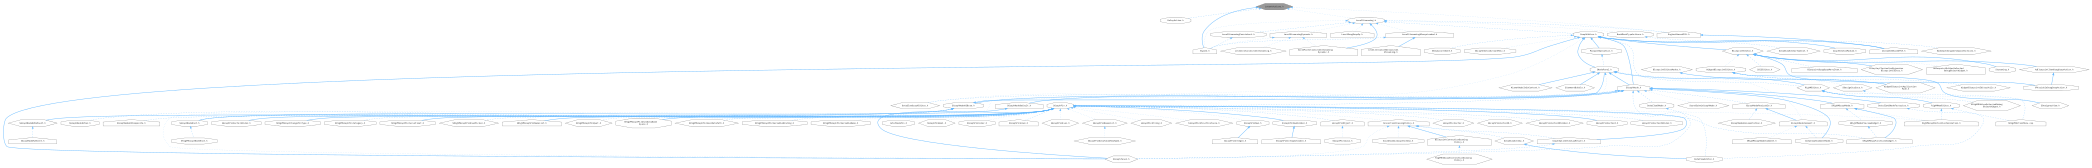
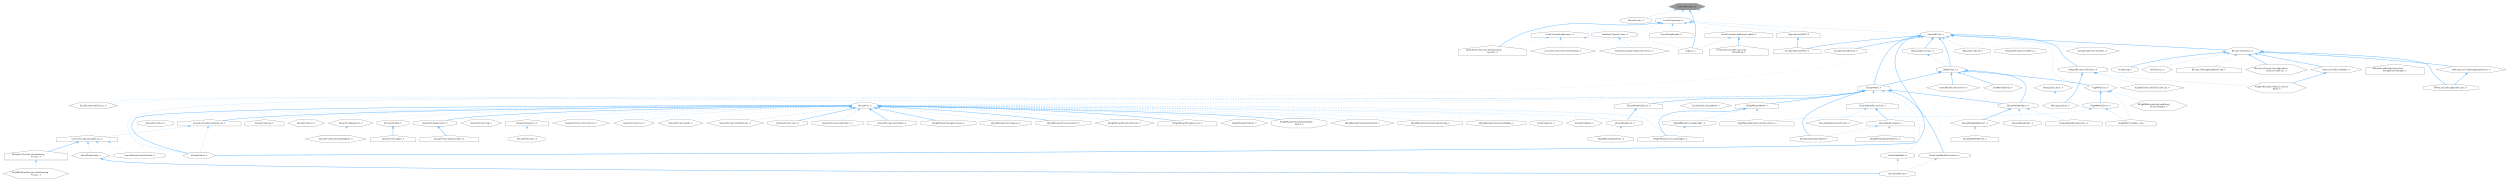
node "LevelStreamingPersistent.h": removed
edge "WidgetBlueprintEditor.h" -> "GraphEditor.h": added
edge "BlueprintEditorModes.h" -> "BlueprintEditor.h": added
edge "SNodePanel.h" -> "SGraphNodeK2Base.h": reversed
edge "GraphSplineOverlapResult.h" -> "ConnectionDrawingPolicy.h": reversed
